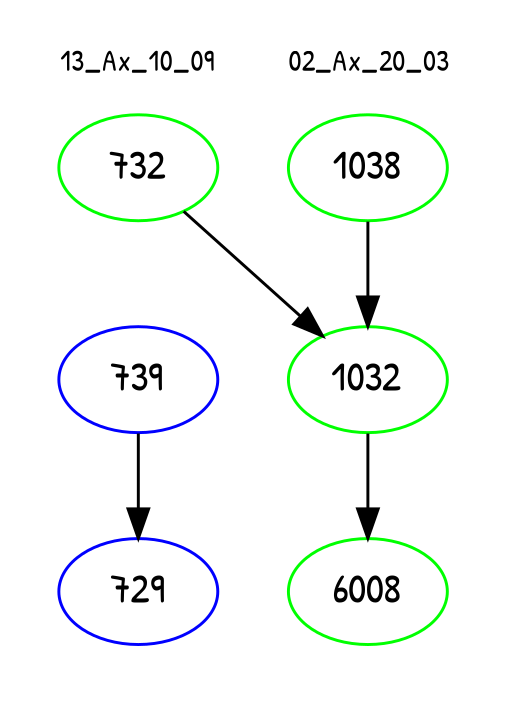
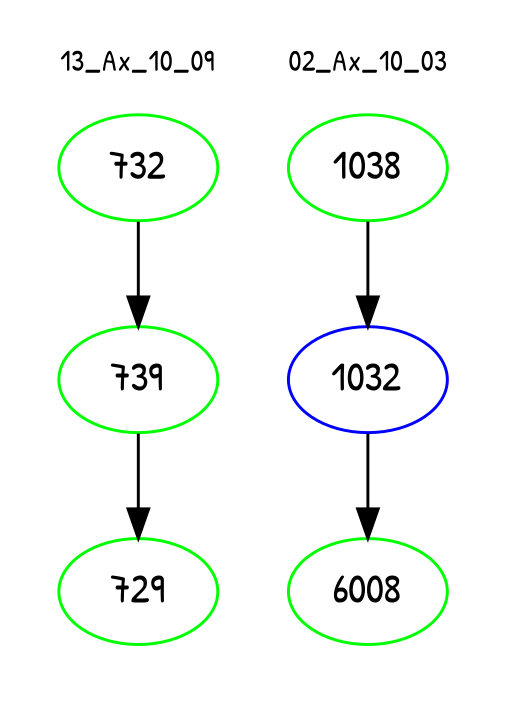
cluster "02_Ax_20_03": label "02_Ax_20_03" -> "02_Ax_10_03"
edge "732" -> "1032": now "732" -> "739"
node "739": color blue -> green
node "1032": color green -> blue
node "729": color blue -> green
